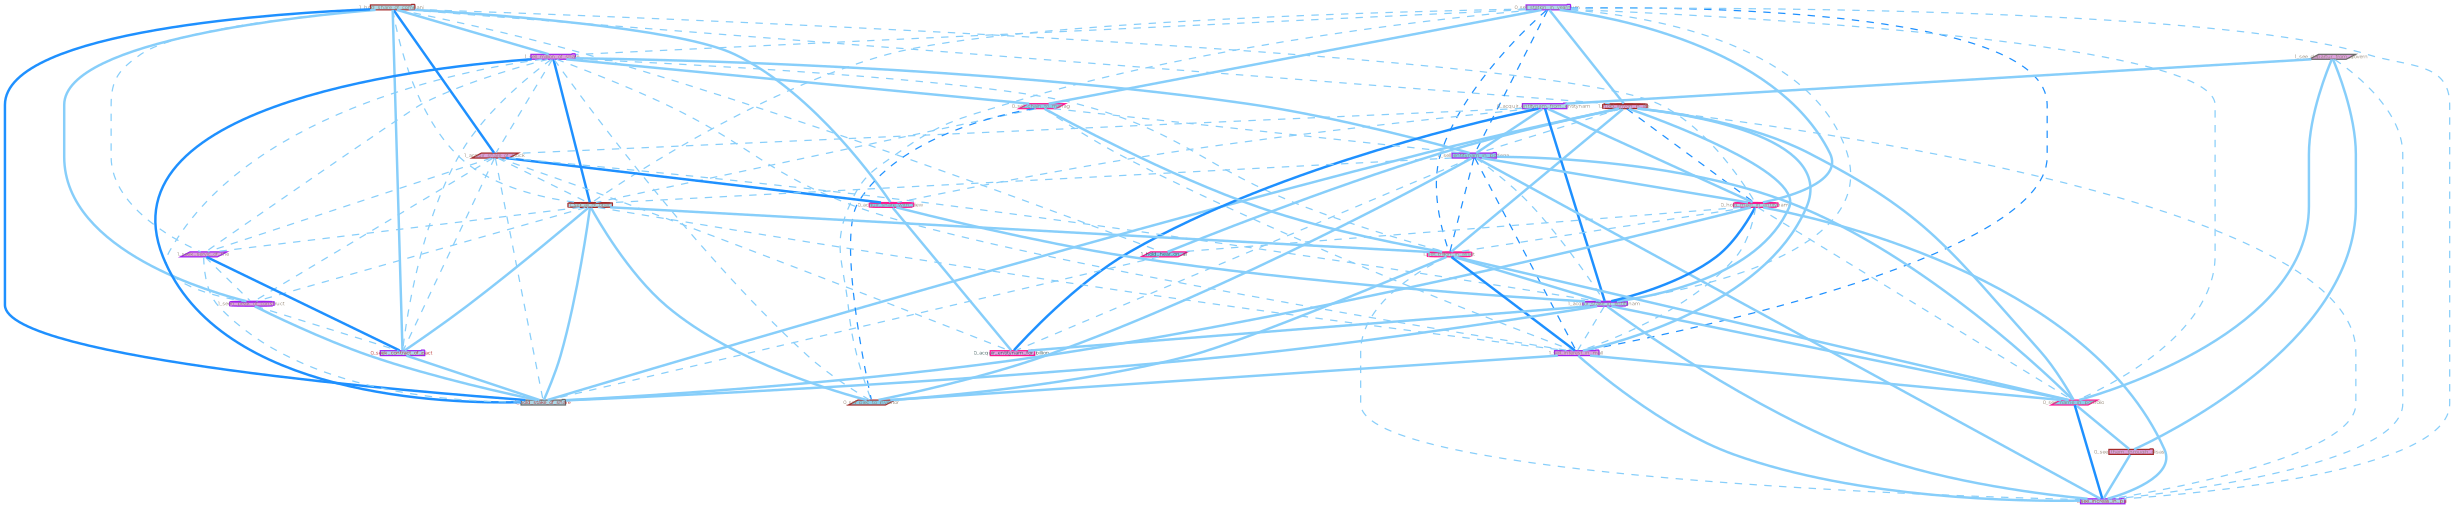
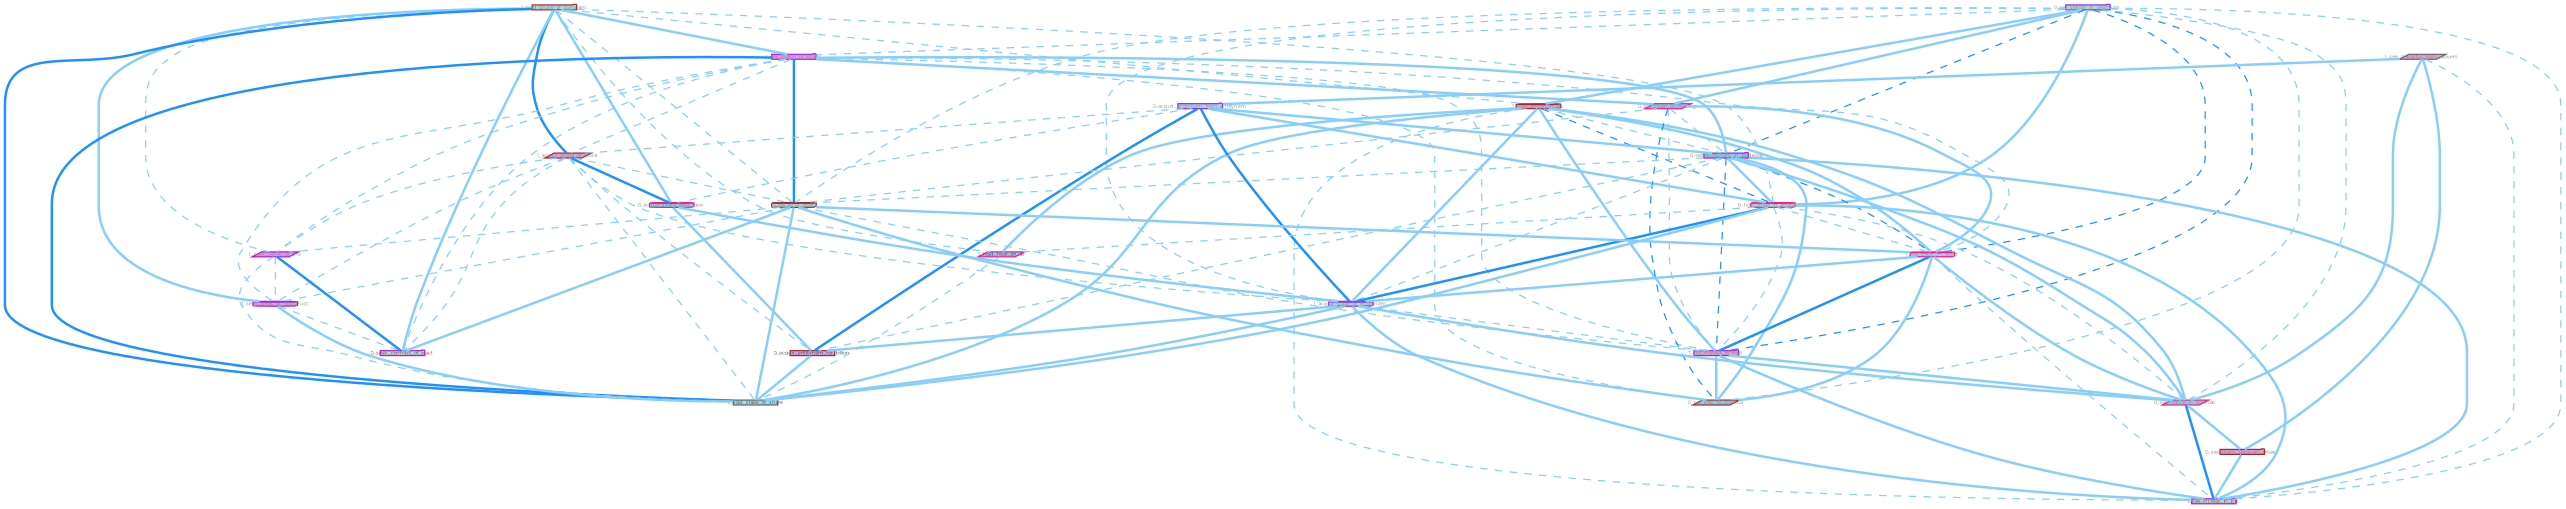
node "0_acquir_entitynam_for_billion": color deeppink -> brown
edge "0_seek_contract_of_pact" -- "1_hold_stake_of_share": now "0_acquir_entitynam_for_billion" -- "1_hold_stake_of_share"
node "1_hold_stake_of_share": fontcolor #b22222 -> #2f4f4f
